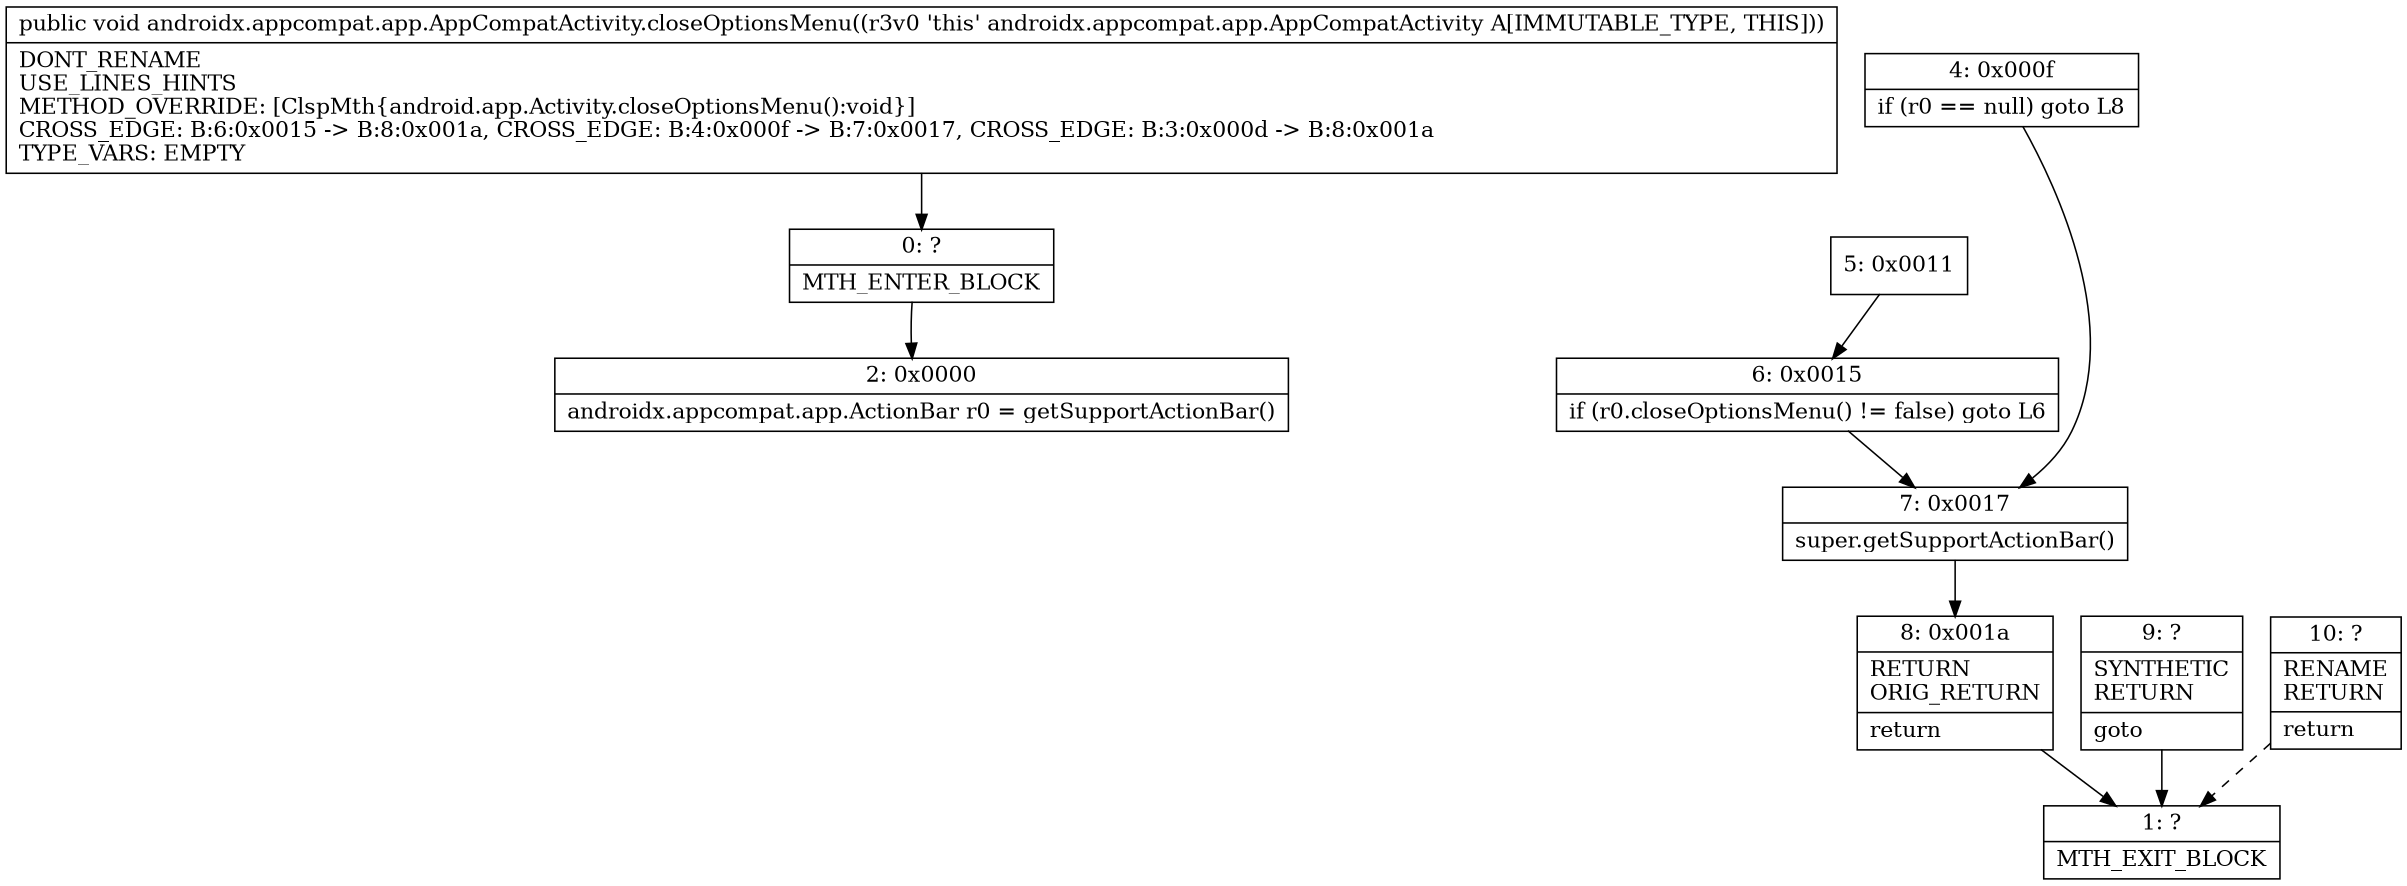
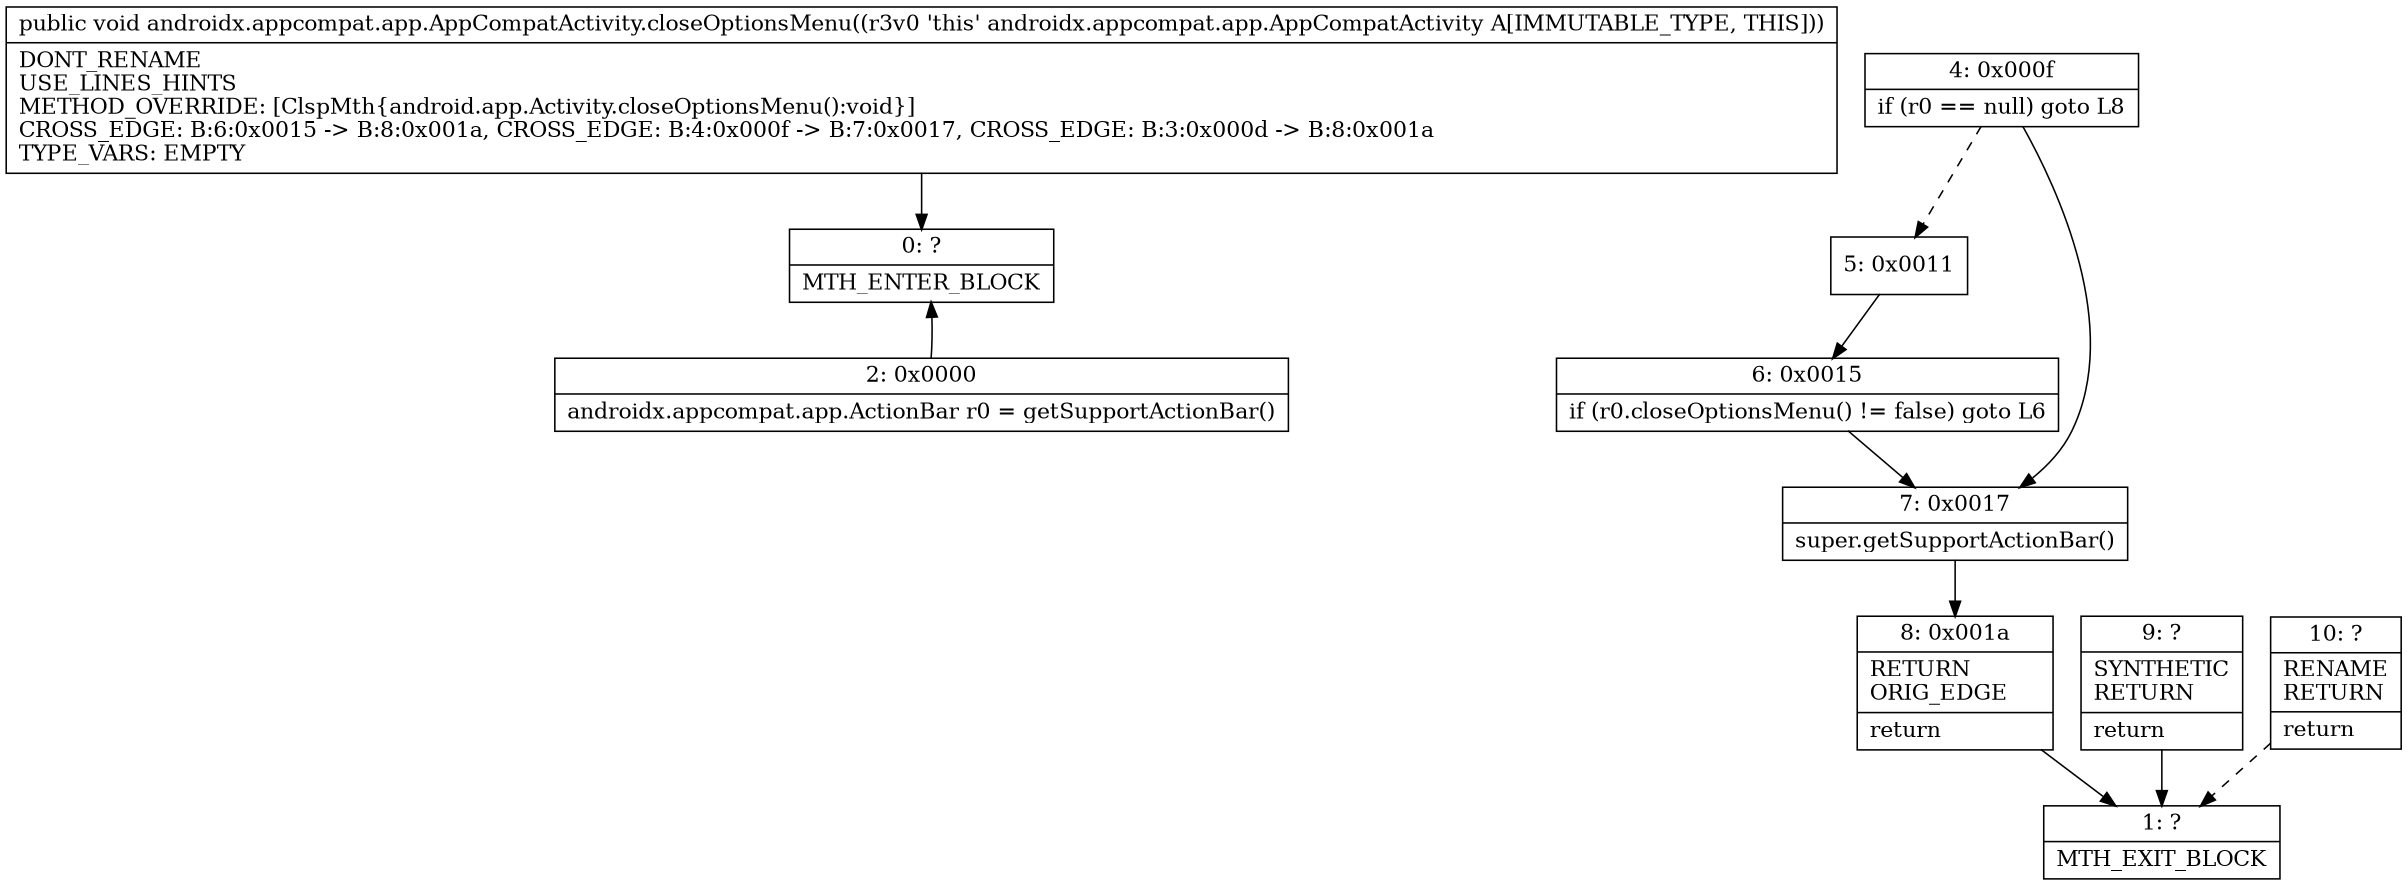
edge "4: 0x000f" -> "5: 0x0011": added
edge "0: ?" -> "2: 0x0000": reversed
node "8: 0x001a": text "ORIG_RETURN" -> "ORIG_EDGE"
node "9: ?": text "goto" -> "return"
